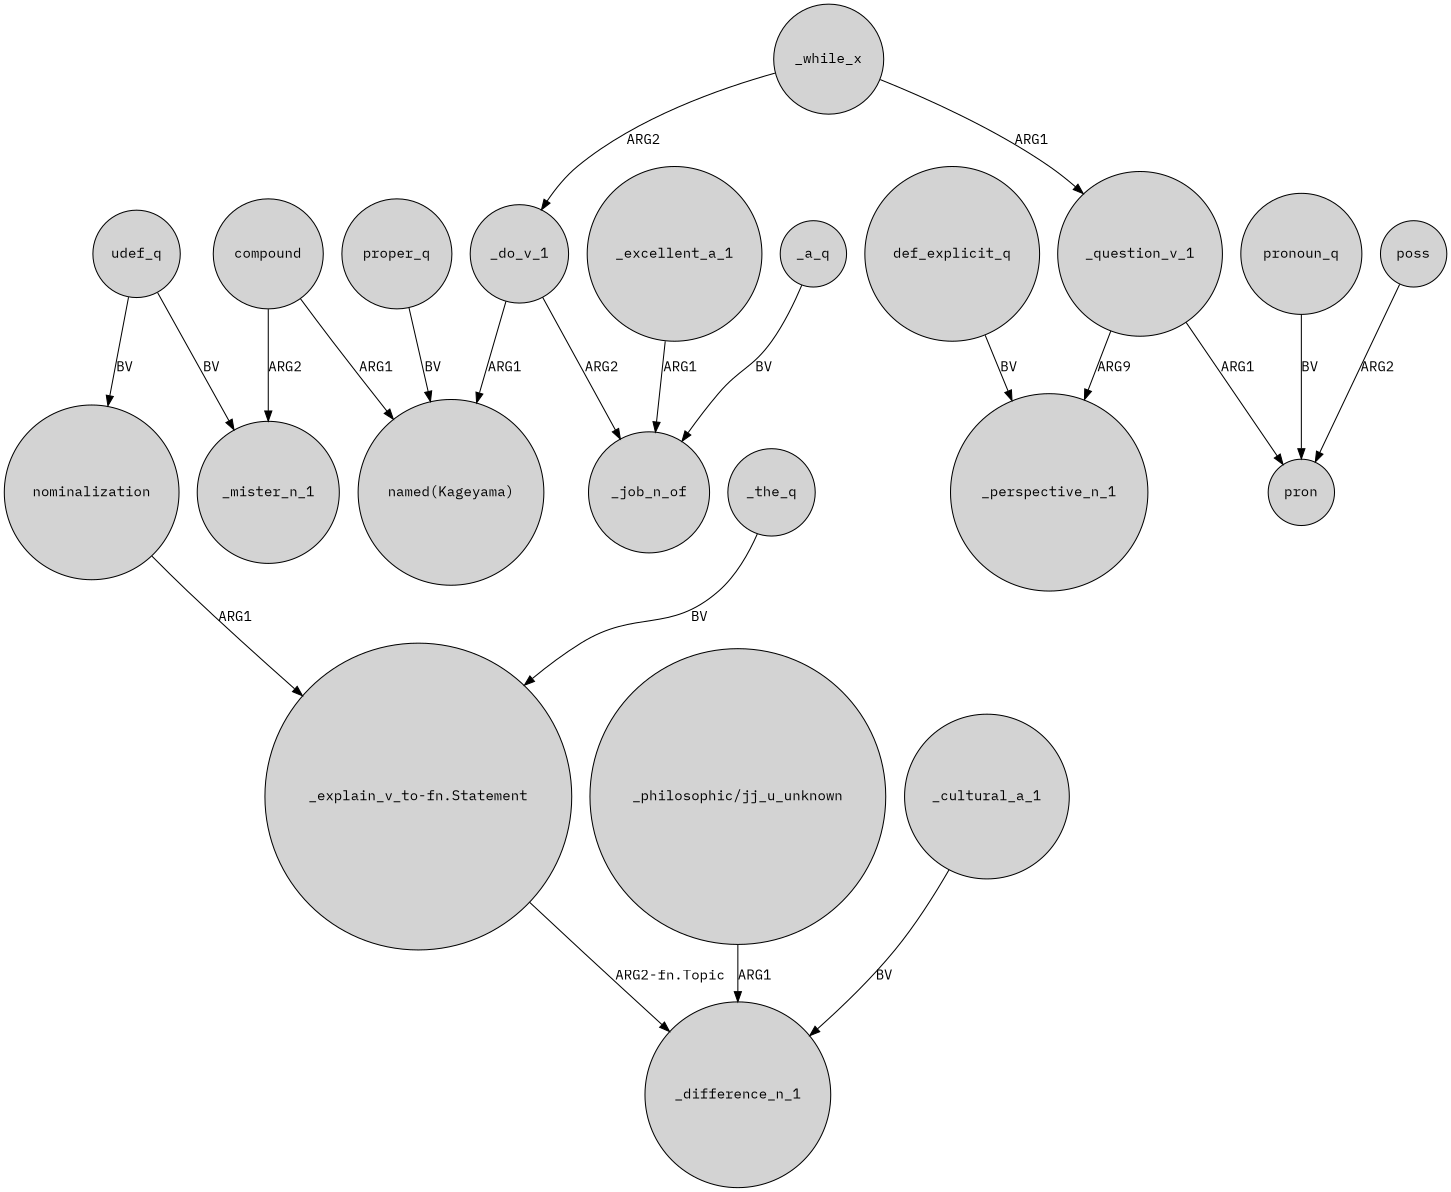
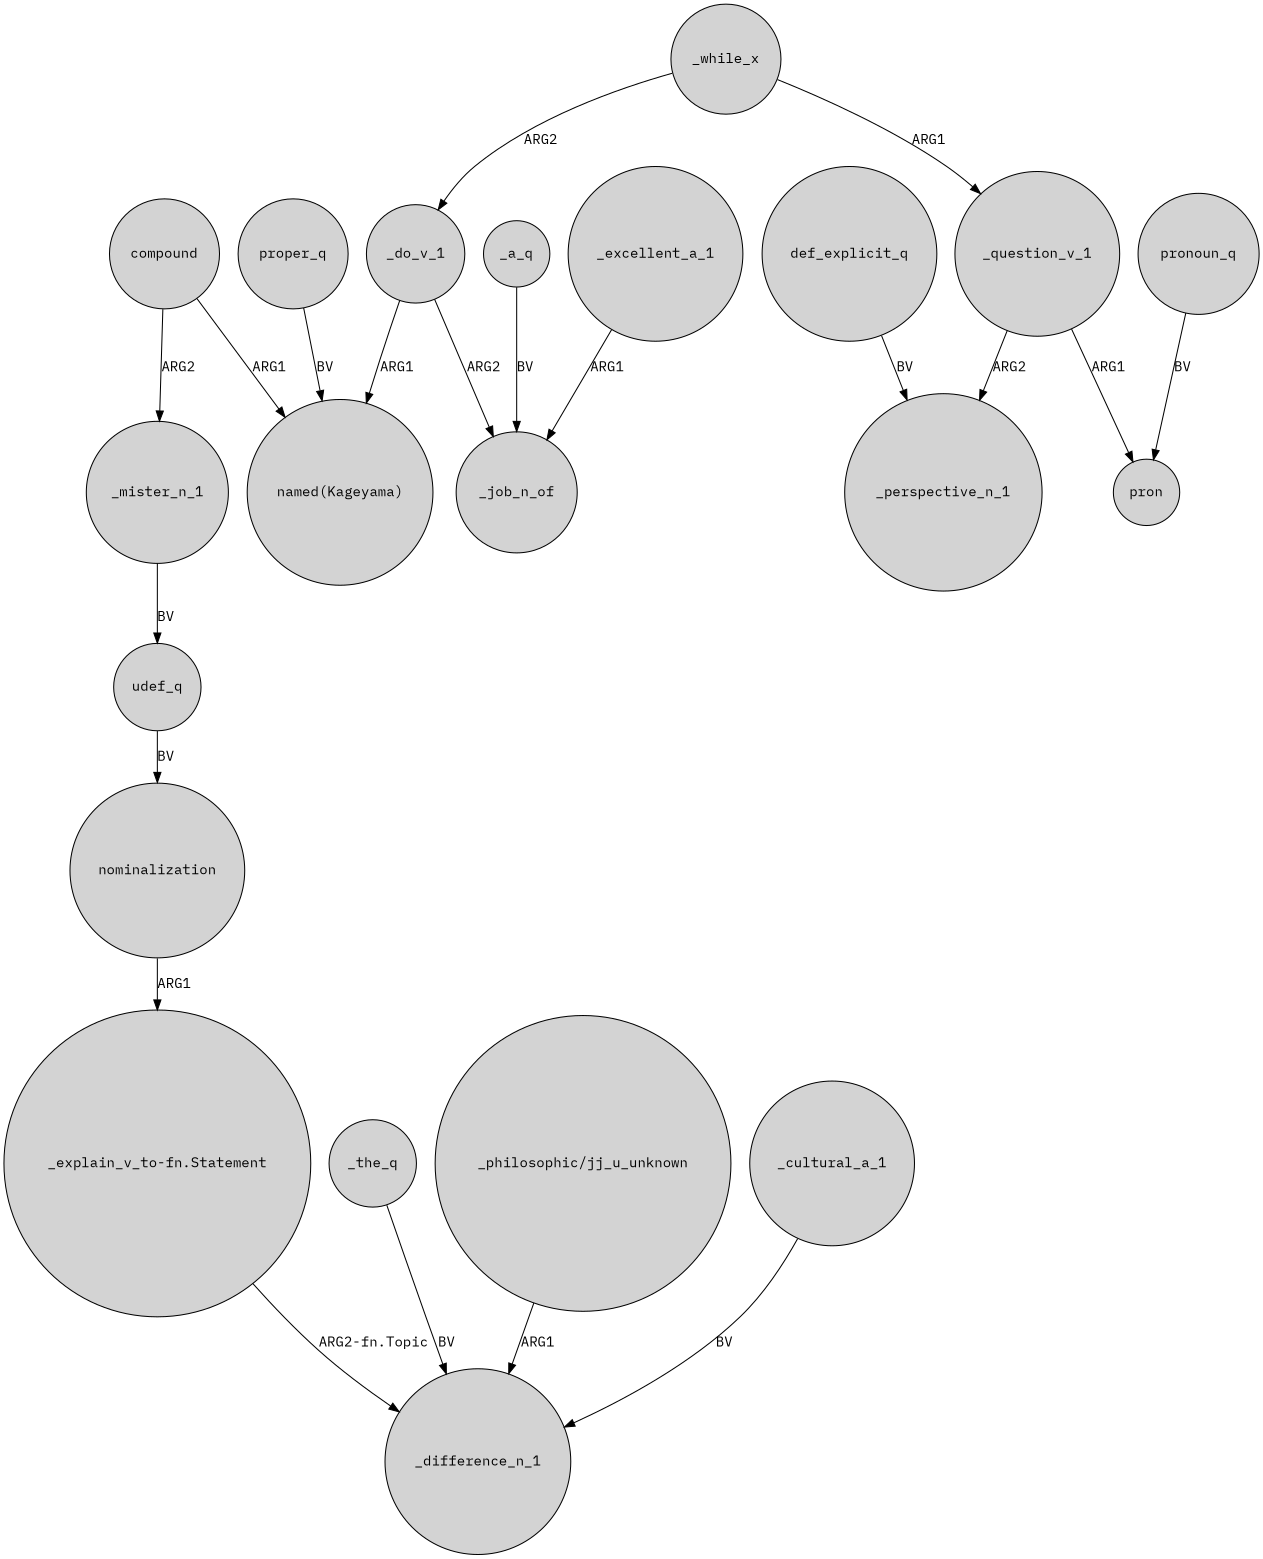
node "poss": removed
edge "udef_q" -> "_mister_n_1": reversed
edge "_question_v_1" -> "_perspective_n_1": label "ARG9" -> "ARG2"
edge "_the_q" -> "_explain_v_to-fn.Statement": now "_the_q" -> "_difference_n_1"
